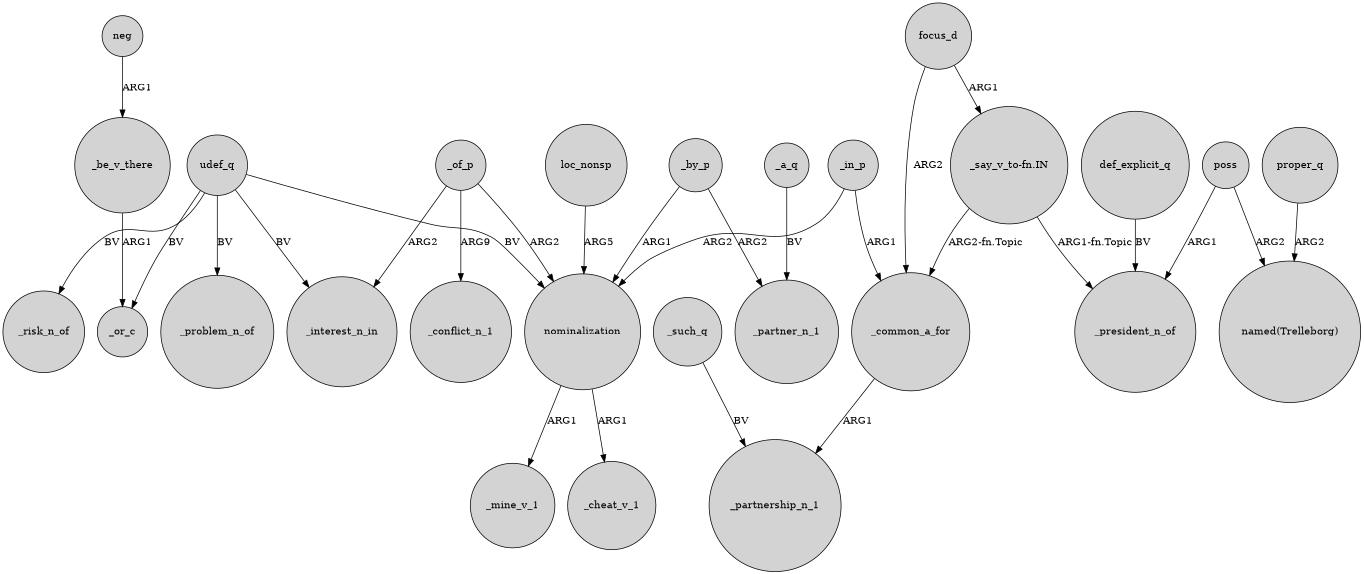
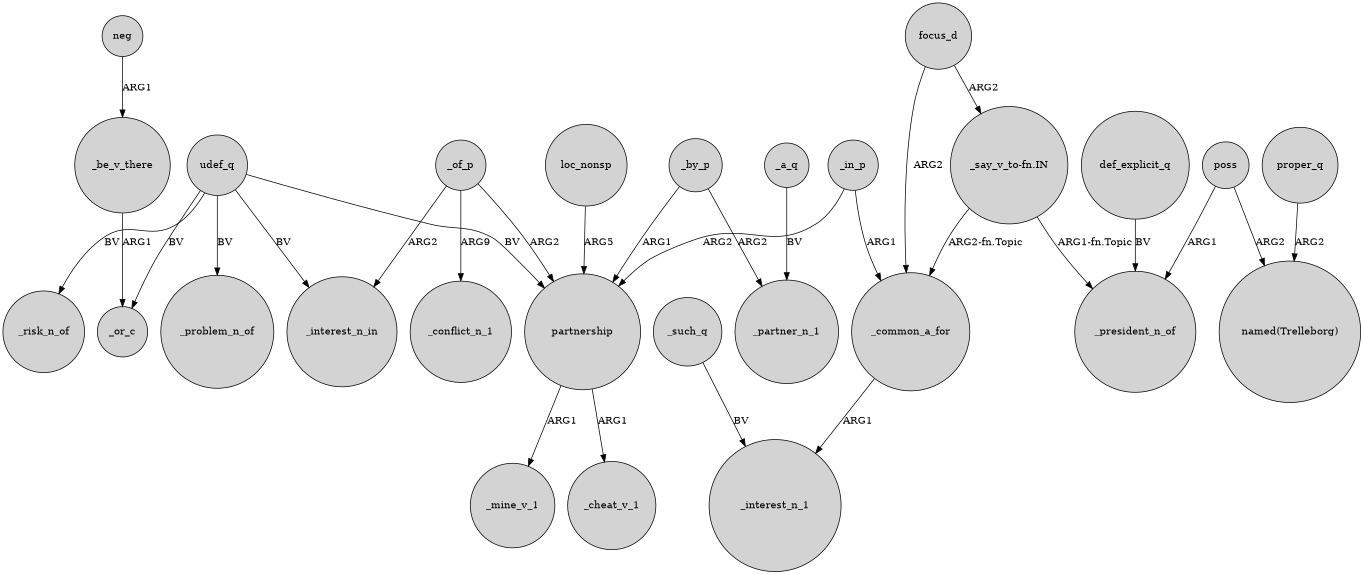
edge "focus_d" -> "_say_v_to-fn.IN": label "ARG1" -> "ARG2"
node "nominalization": label "nominalization" -> "partnership"
node "_partnership_n_1": label "_partnership_n_1" -> "_interest_n_1"
